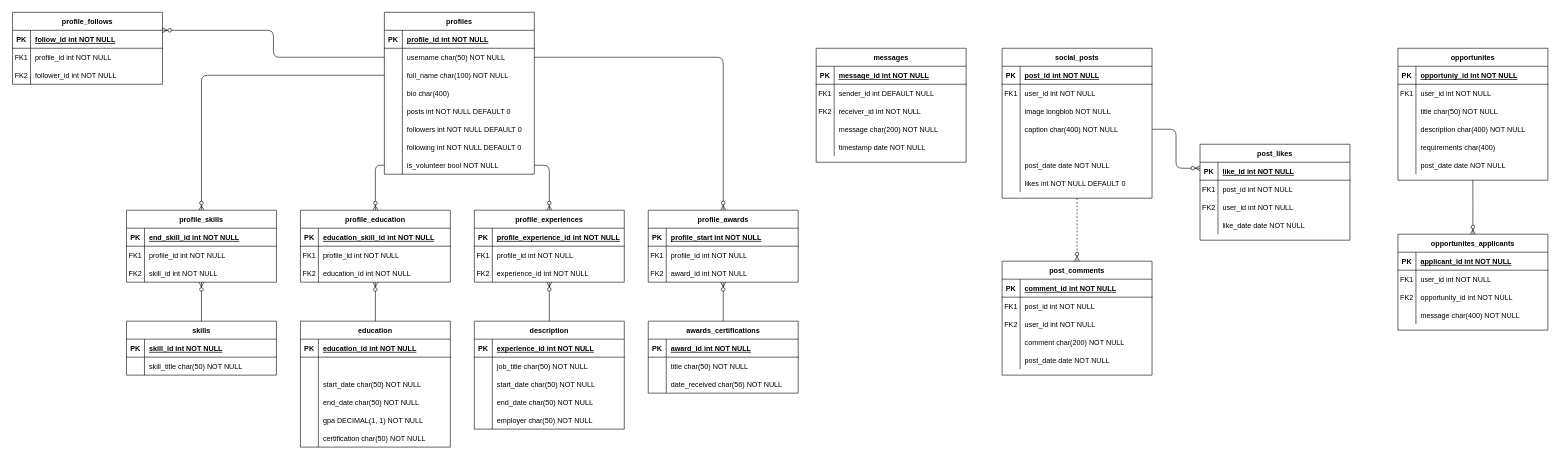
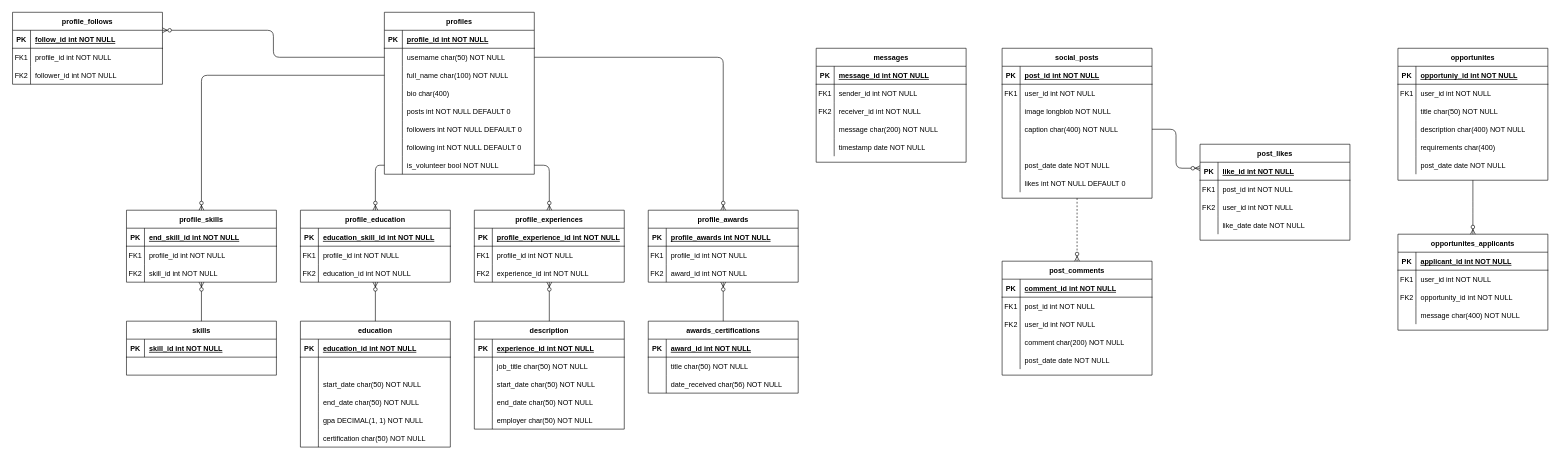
node "sender_id int DEFAULT NULL": label "sender_id int DEFAULT NULL" -> "sender_id int NOT NULL"
node "profile_start int NOT NULL": label "profile_start int NOT NULL" -> "profile_awards int NOT NULL"
node "skill_title char(50) NOT NULL": removed
